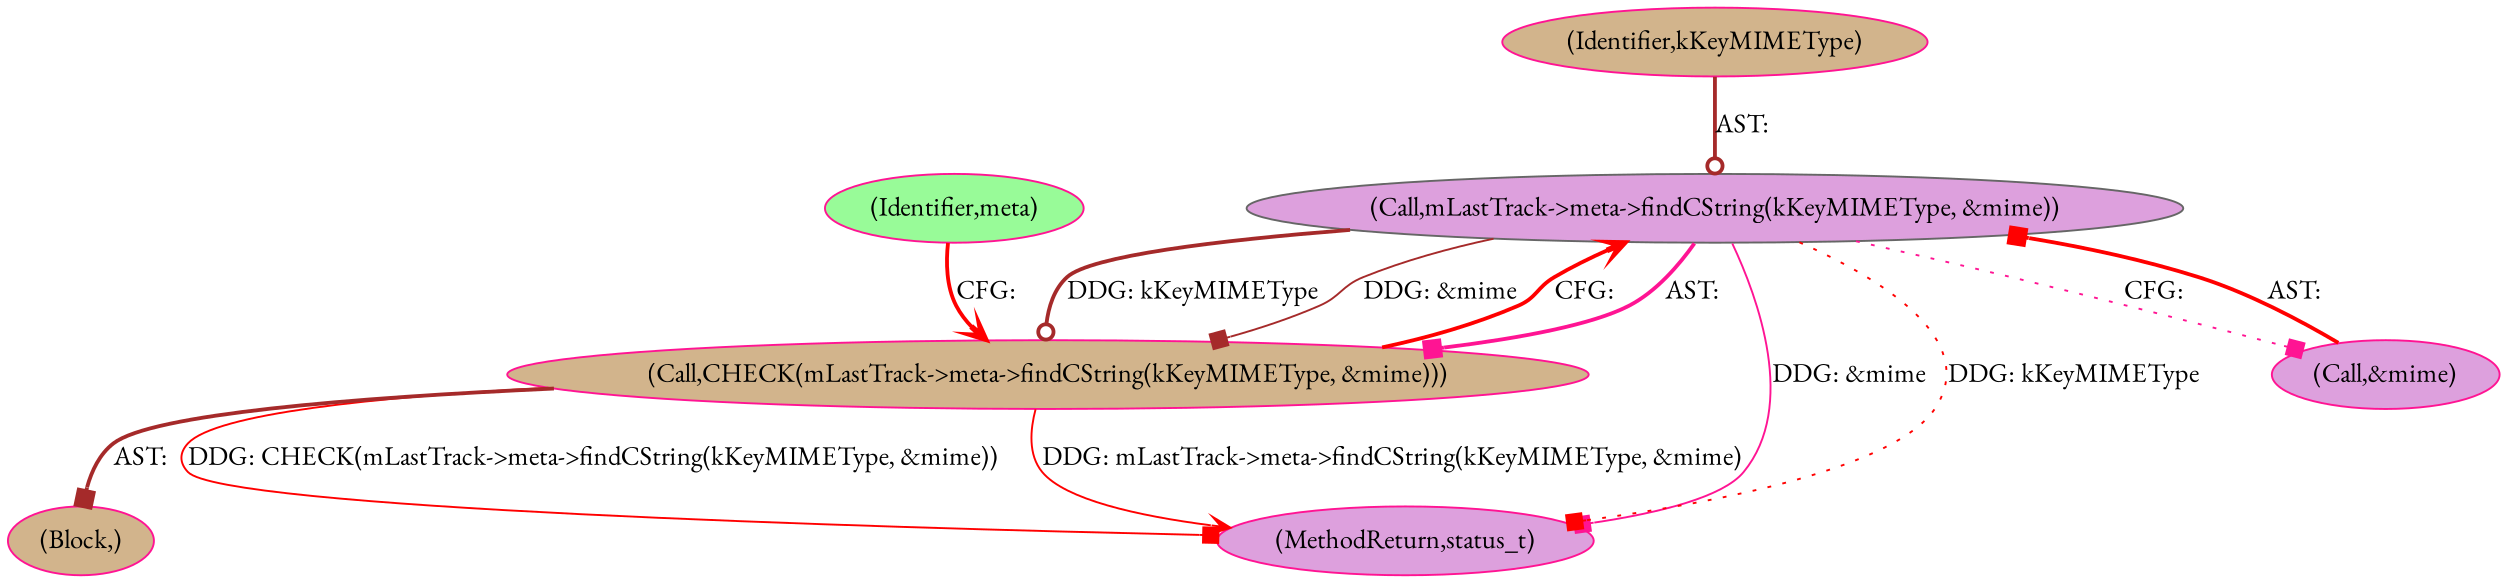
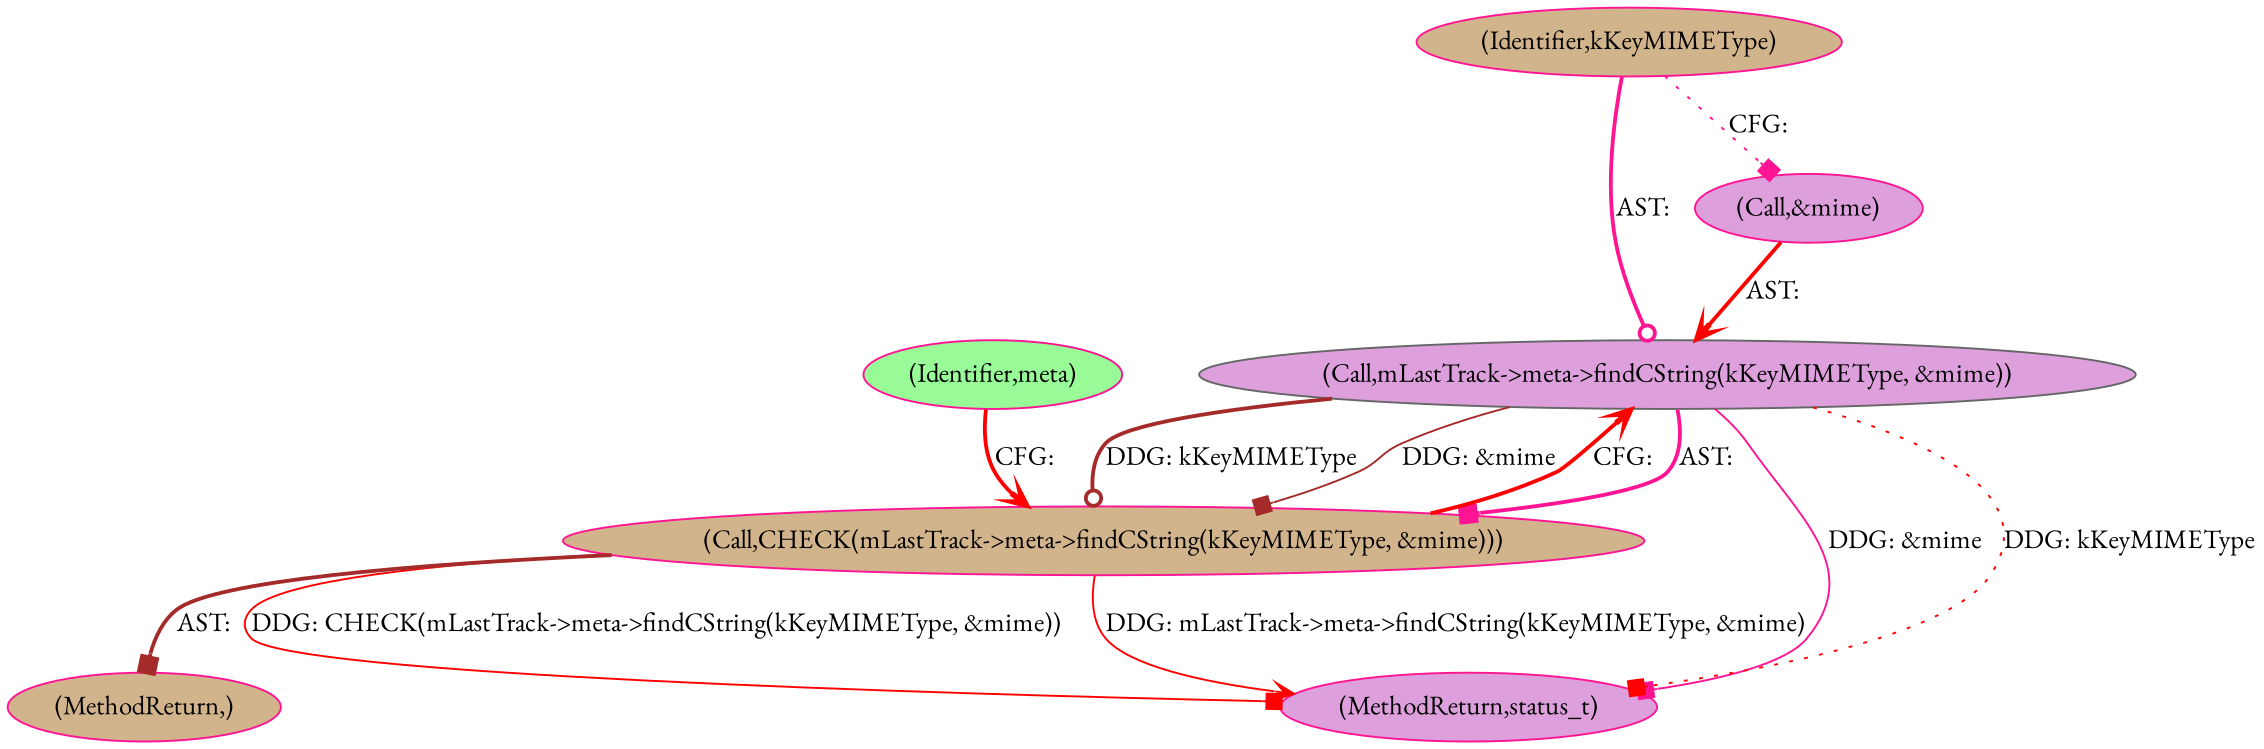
edge "(Identifier,kKeyMIMEType)" -> "(Call,mLastTrack->meta->findCString(kKeyMIMEType, &mime))": color brown -> deeppink
edge "(Call,&mime)" -> "(Call,mLastTrack->meta->findCString(kKeyMIMEType, &mime))": arrowhead box -> vee
edge "(Call,mLastTrack->meta->findCString(kKeyMIMEType, &mime))" -> "(Call,&mime)": now "(Identifier,kKeyMIMEType)" -> "(Call,&mime)"
node "(Block,)": label "(Block,)" -> "(MethodReturn,)"
